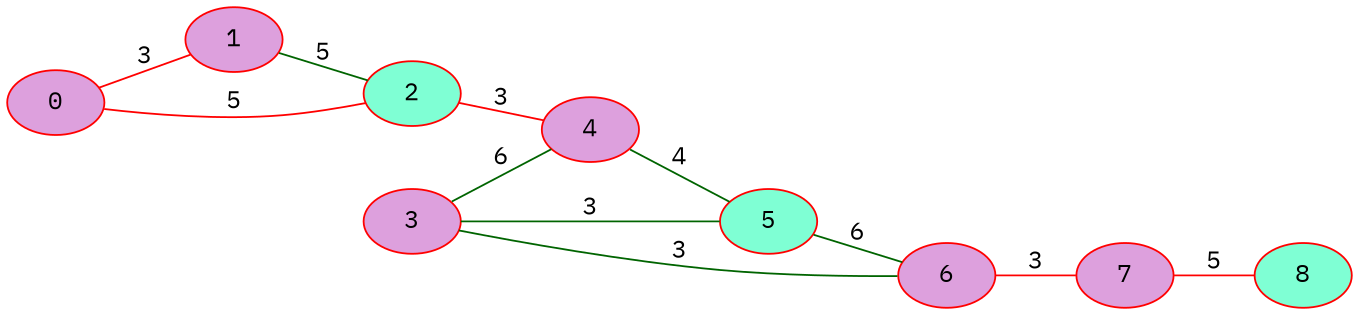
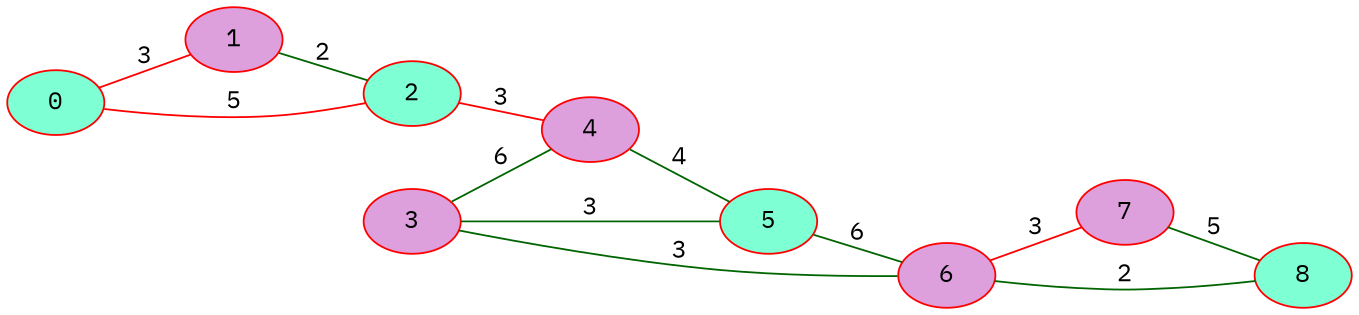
edge "1" -- "2": label "5" -> "2"
node "0": fillcolor plum -> aquamarine
edge "7" -- "8": color red -> darkgreen
edge "6" -- "8": added, label "2"
